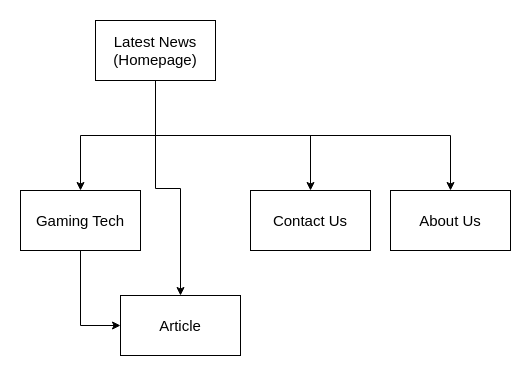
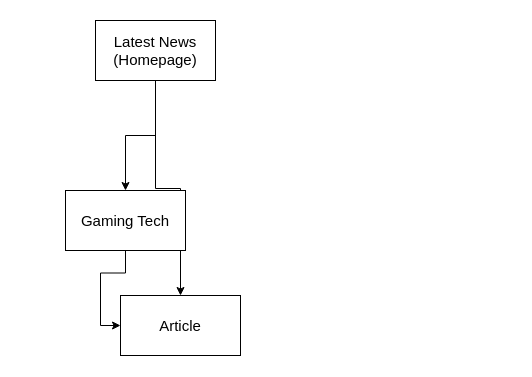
edge "Latest News (Homepage)" -> "About Us": removed
edge "Latest News (Homepage)" -> "Contact Us": removed
node "Gaming Tech": moved (81, 221) -> (126, 221)
node "Contact Us": removed
node "About Us": removed
